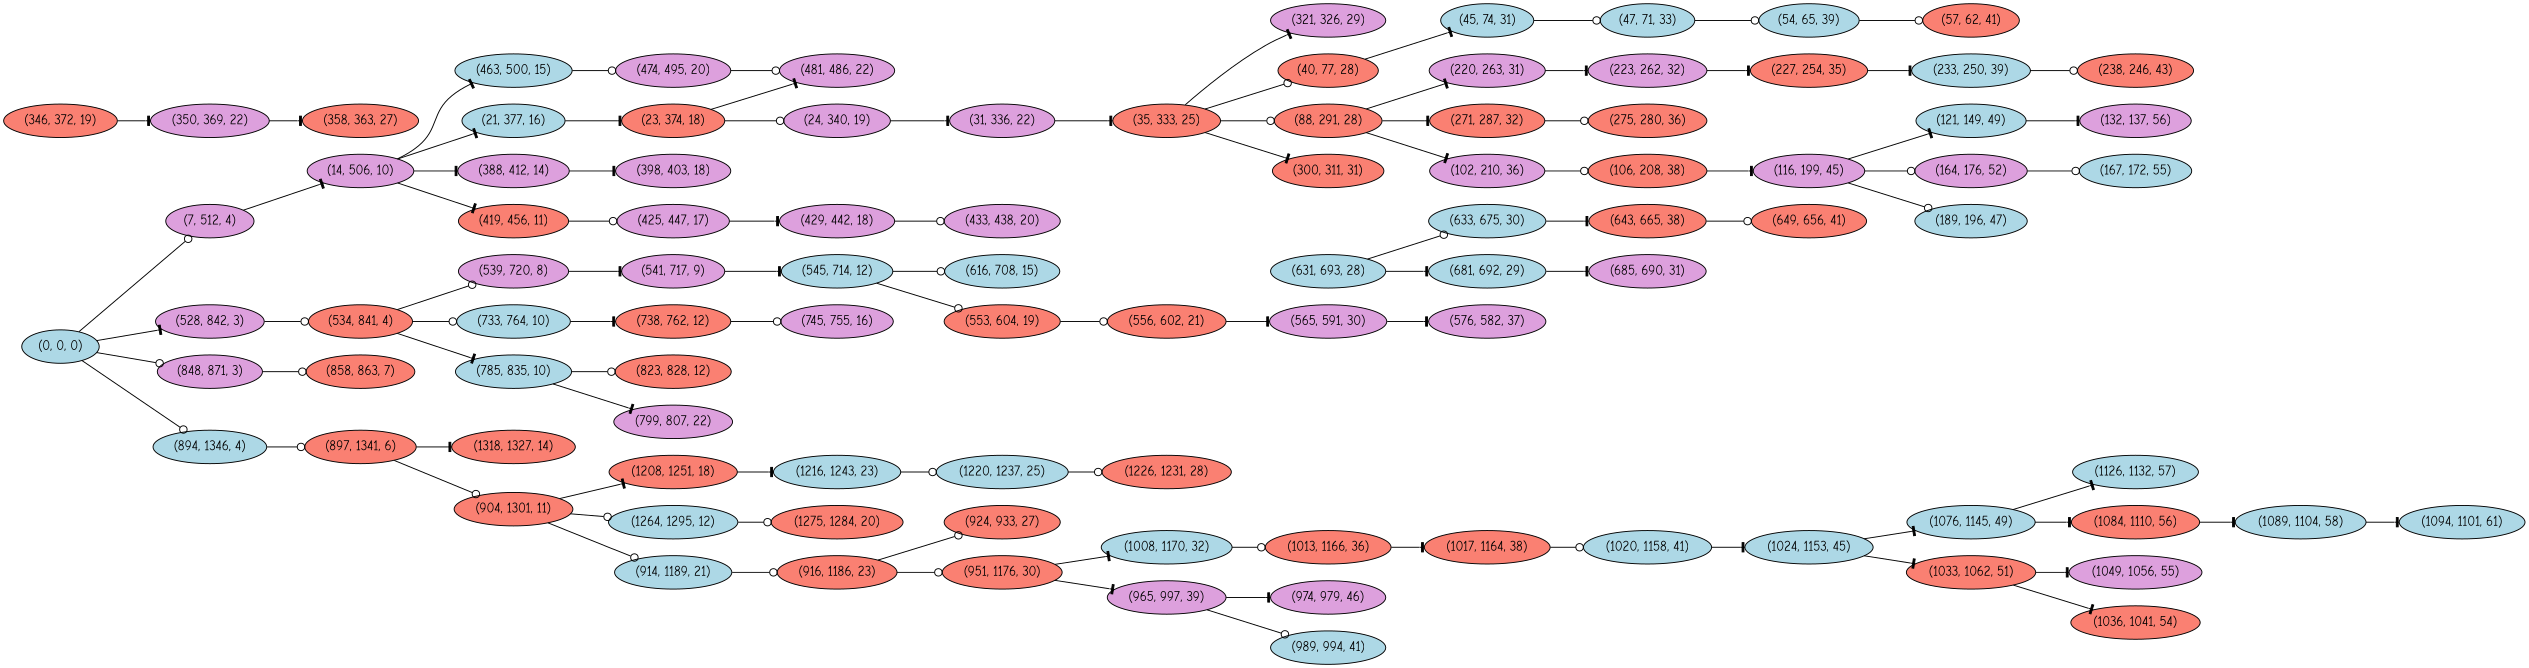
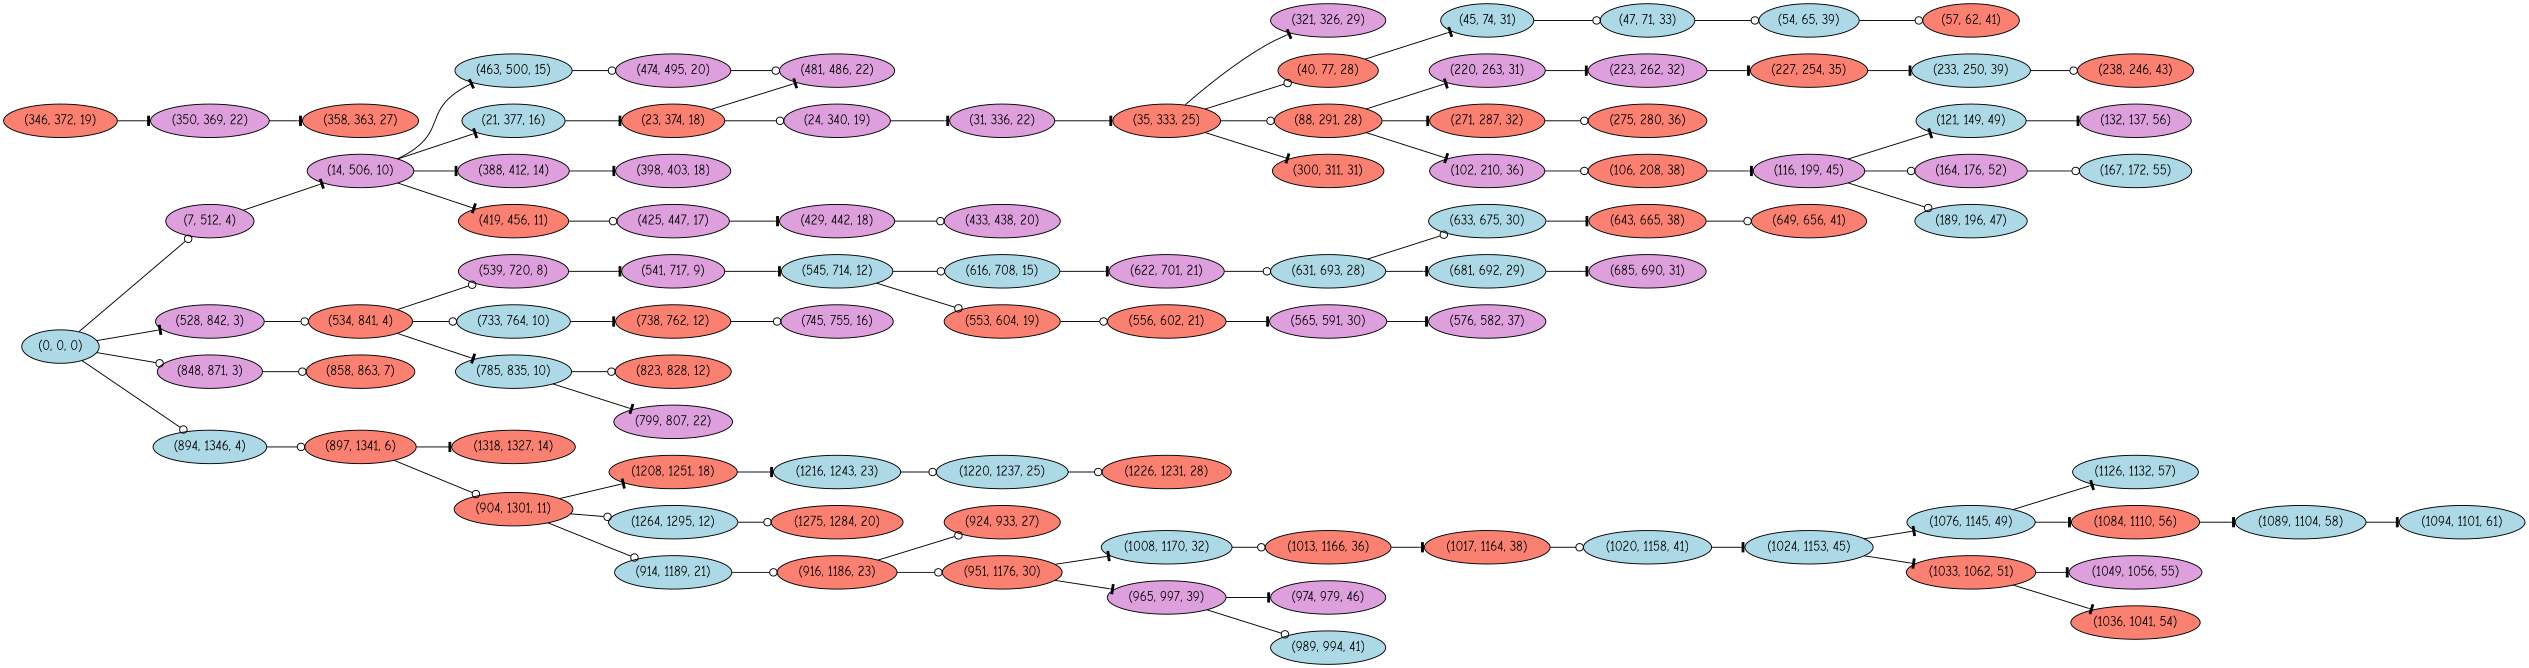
node "(622, 701, 21)": added
